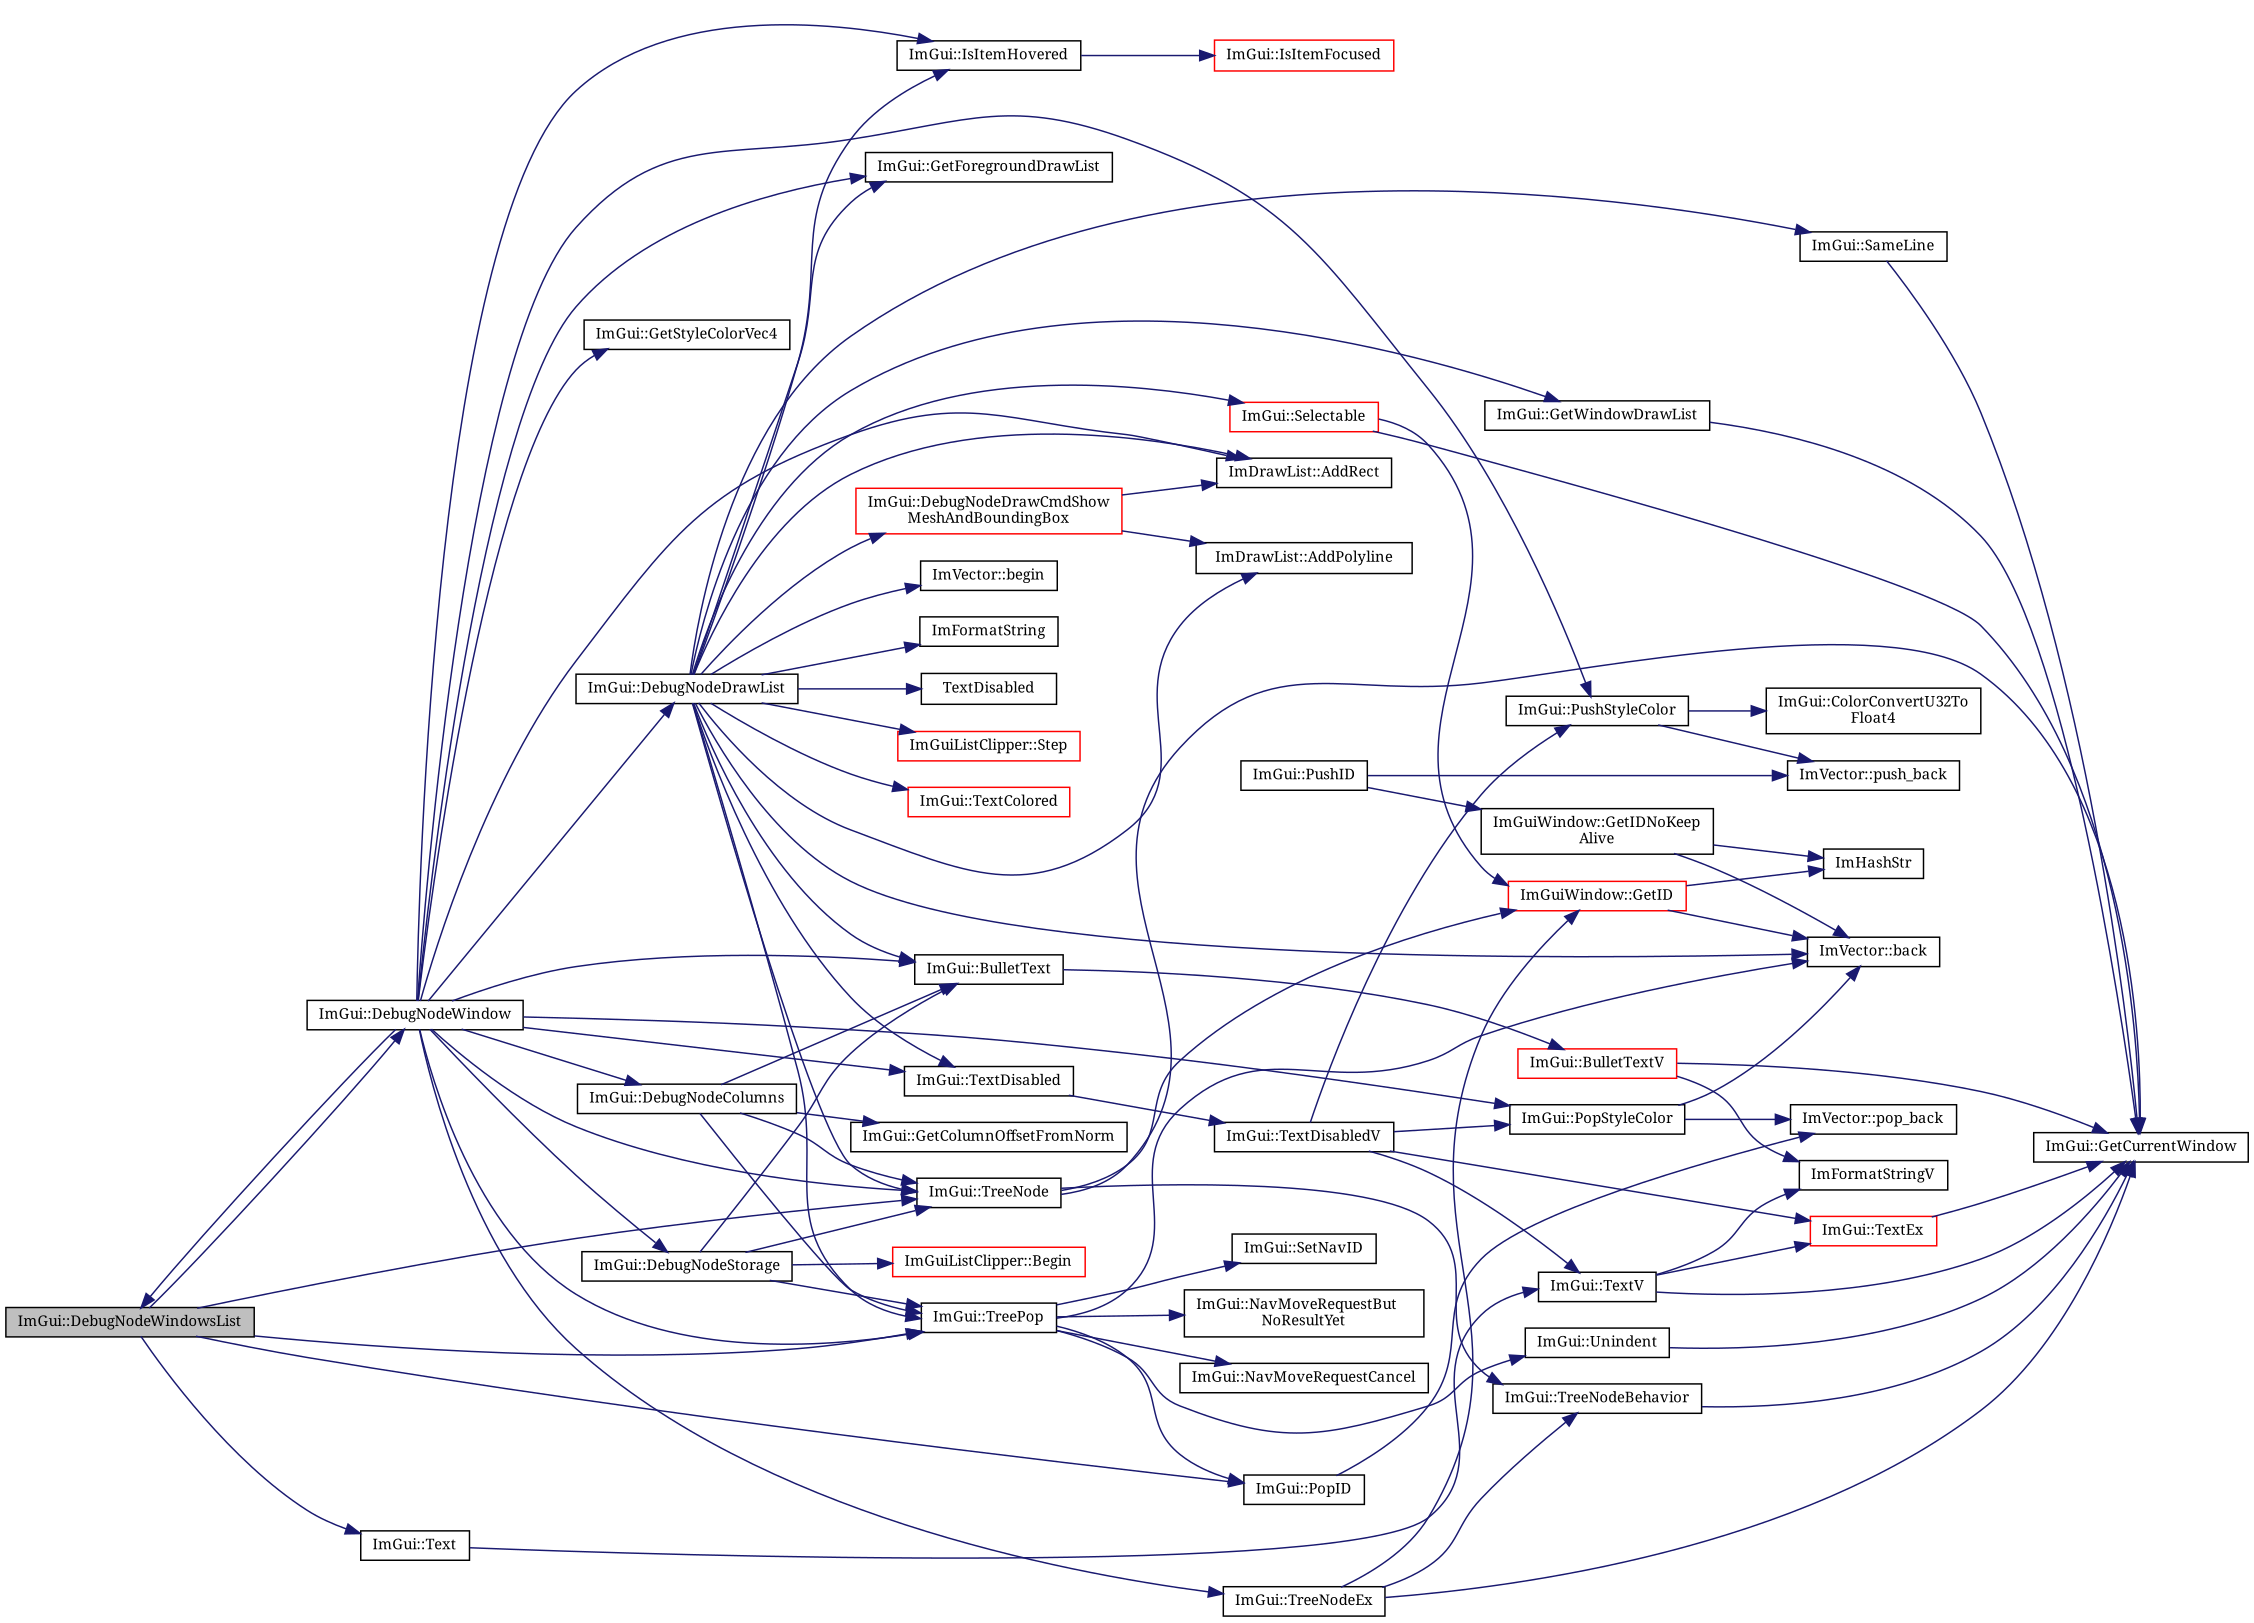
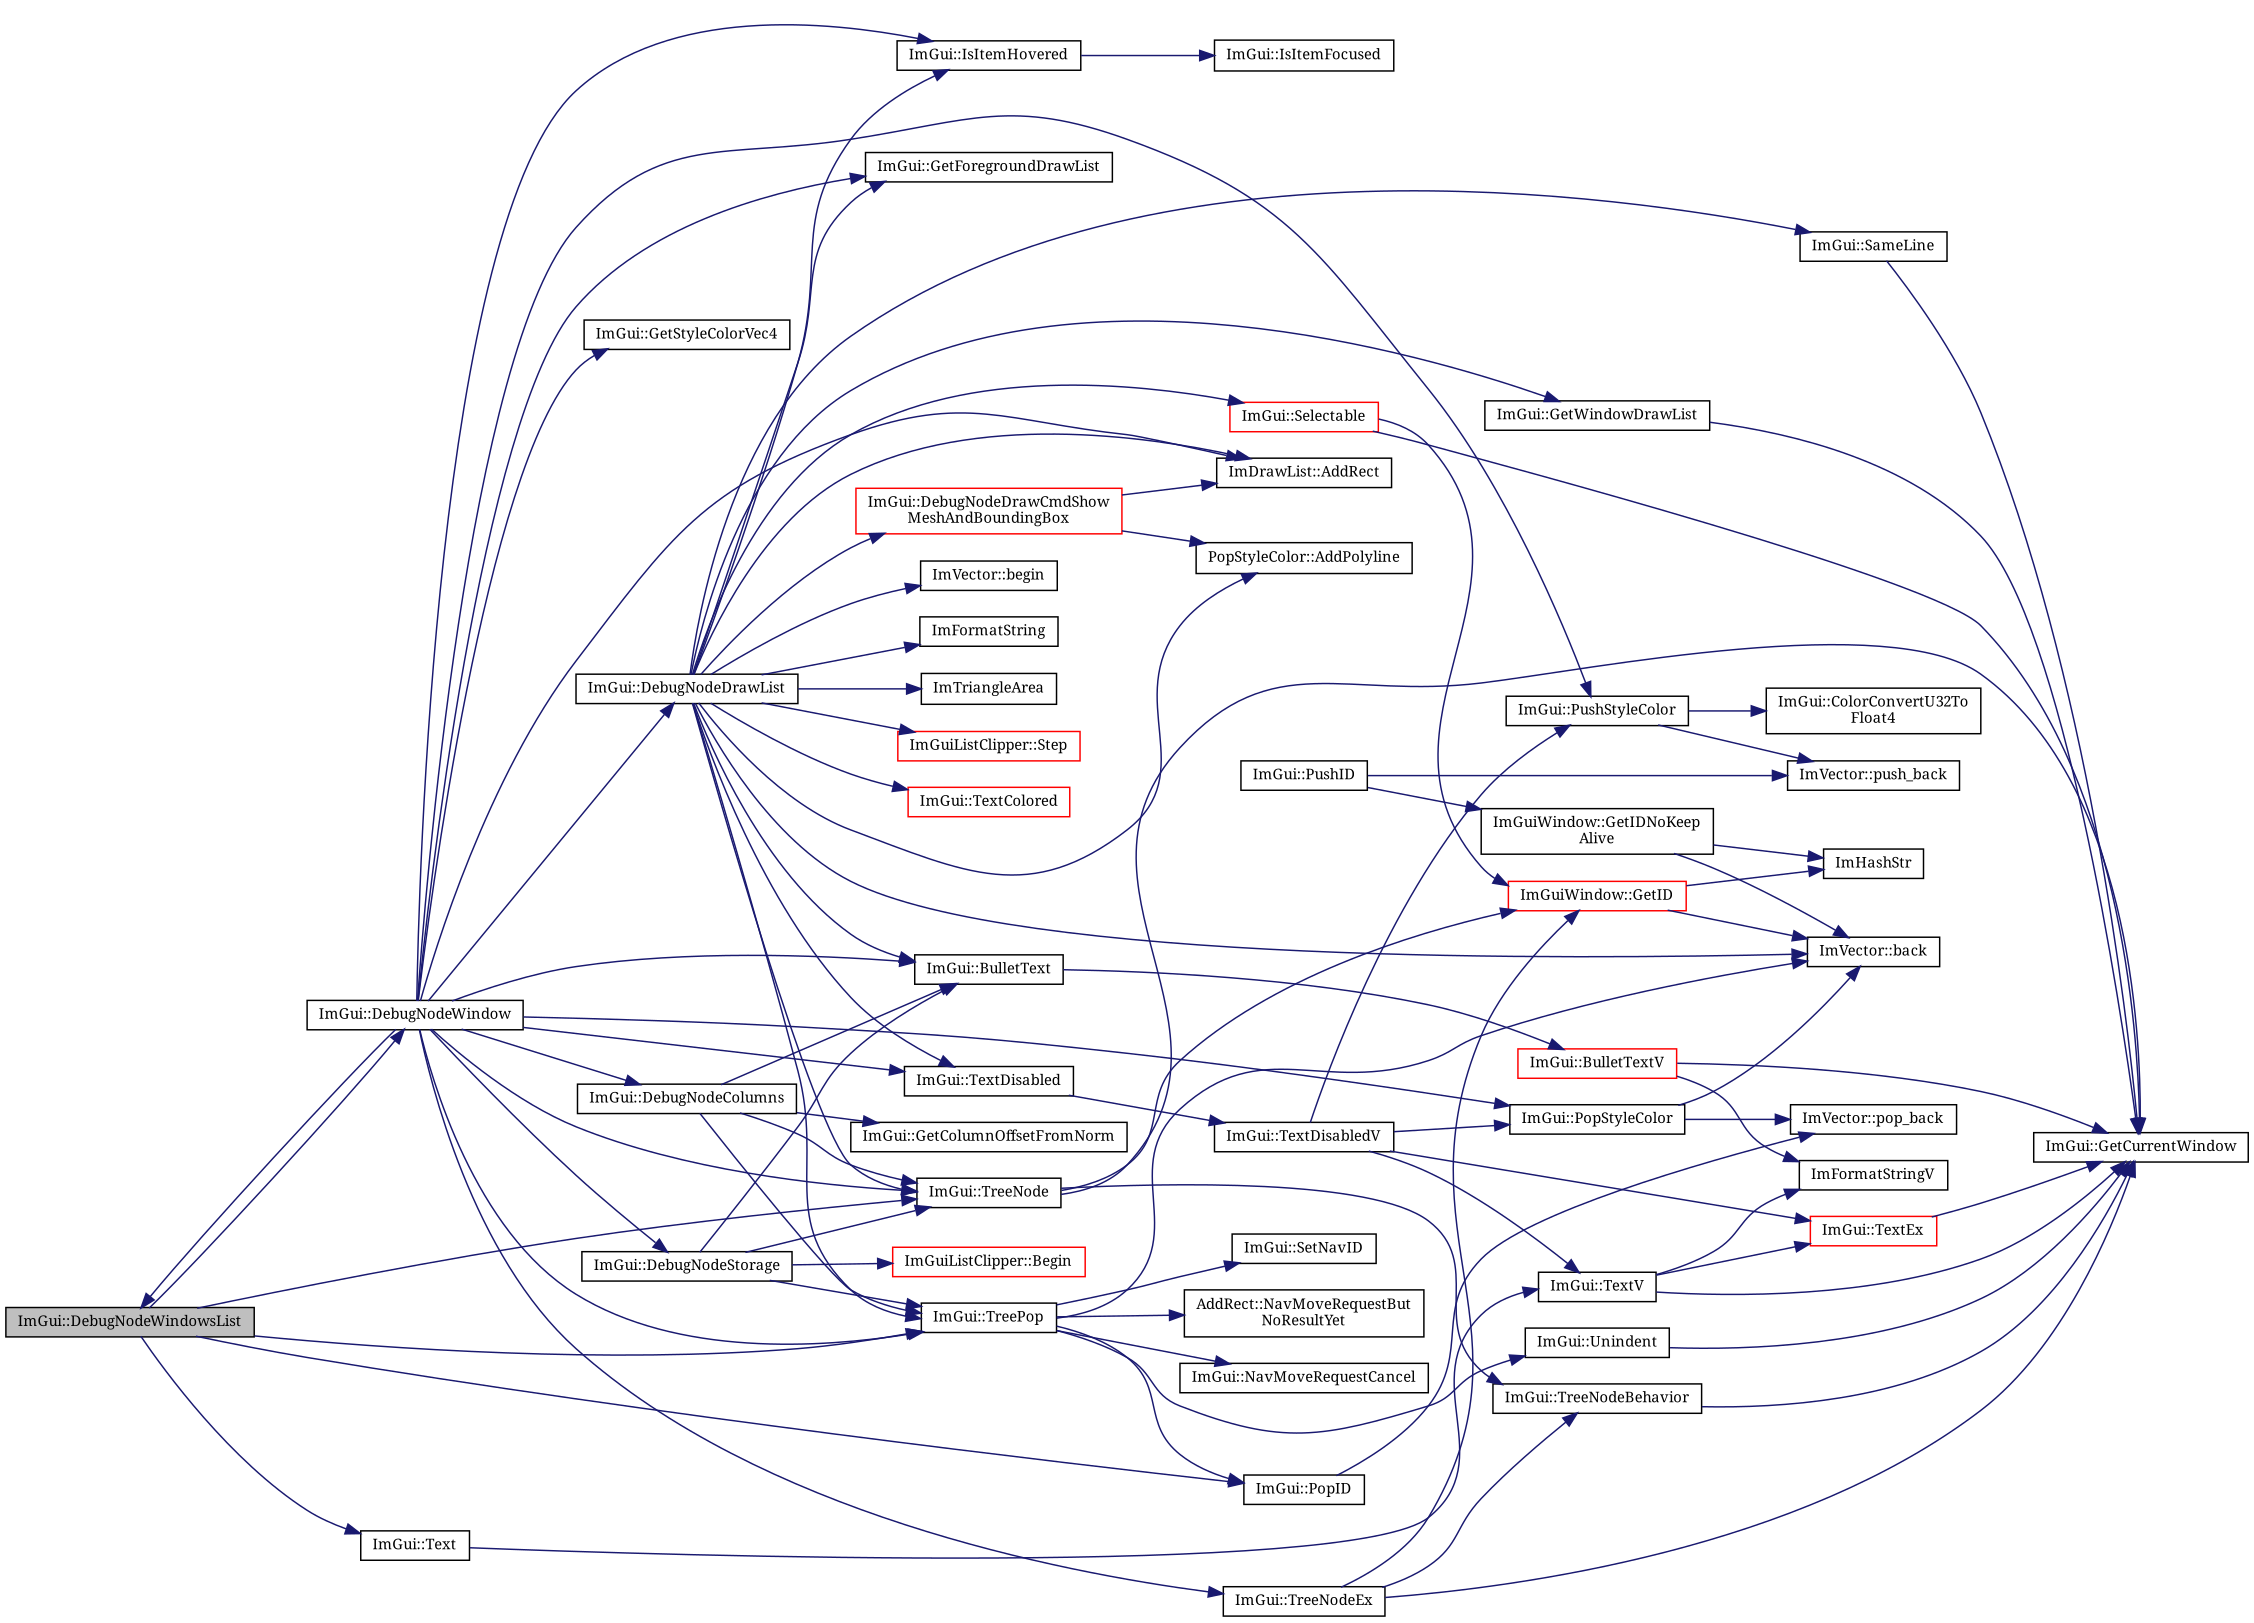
node "ImGui::IsItemFocused": color red -> black
node "ImDrawList::AddPolyline": label "ImDrawList::AddPolyline" -> "PopStyleColor::AddPolyline"
node "TextDisabled": label "TextDisabled" -> "ImTriangleArea"
node "ImGui::NavMoveRequestBut NoResultYet": label "ImGui::NavMoveRequestBut NoResultYet" -> "AddRect::NavMoveRequestBut NoResultYet"
